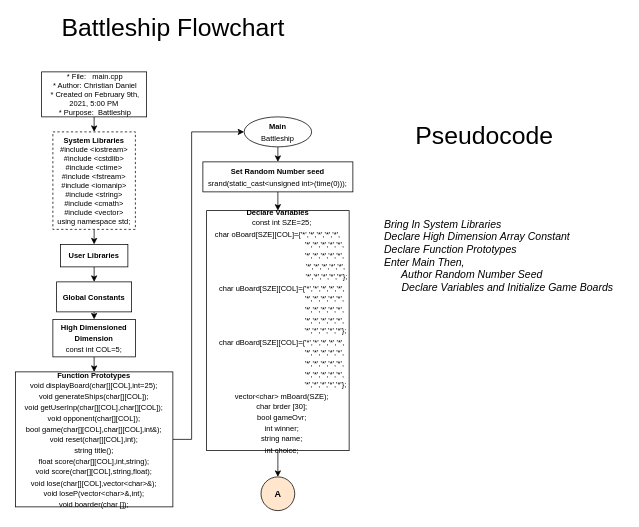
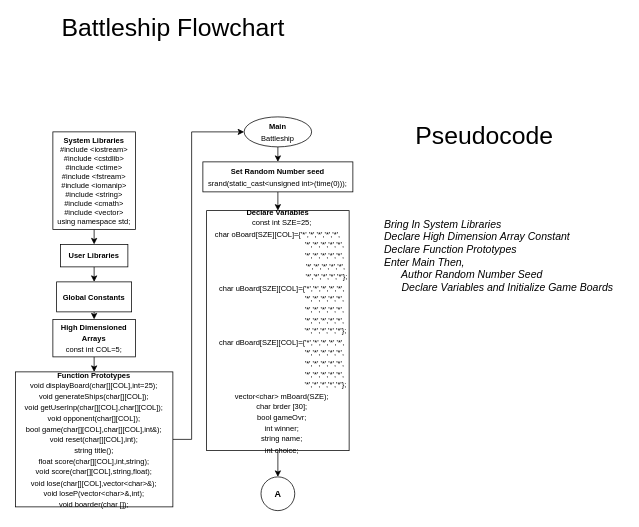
node "* File: main.cpp * Author: Christian Daniel * Created on February 9th, 2021, 5:00 PM * Purpose: Battleship": removed
edge "* File: main.cpp * Author: Christian Daniel * Created on February 9th, 2021, 5:00 PM * Purpose: Battleship" -> "System Libraries #include <iostream> #include <cstdlib> #include <ctime> #include <fstream> #include <iomanip> #include <string> #include <cmath> #include <vector> using namespace std;": removed
node "System Libraries #include <iostream> #include <cstdlib> #include <ctime> #include <fstream> #include <iomanip> #include <string> #include <cmath> #include <vector> using namespace std;": style dashed -> solid
node "High Dimensioned Dimension const int COL=5;": label "High Dimensioned Dimension const int COL=5;" -> "High Dimensioned Arrays const int COL=5;"
node "A": fillcolor #ffe6cc -> #ffffff
